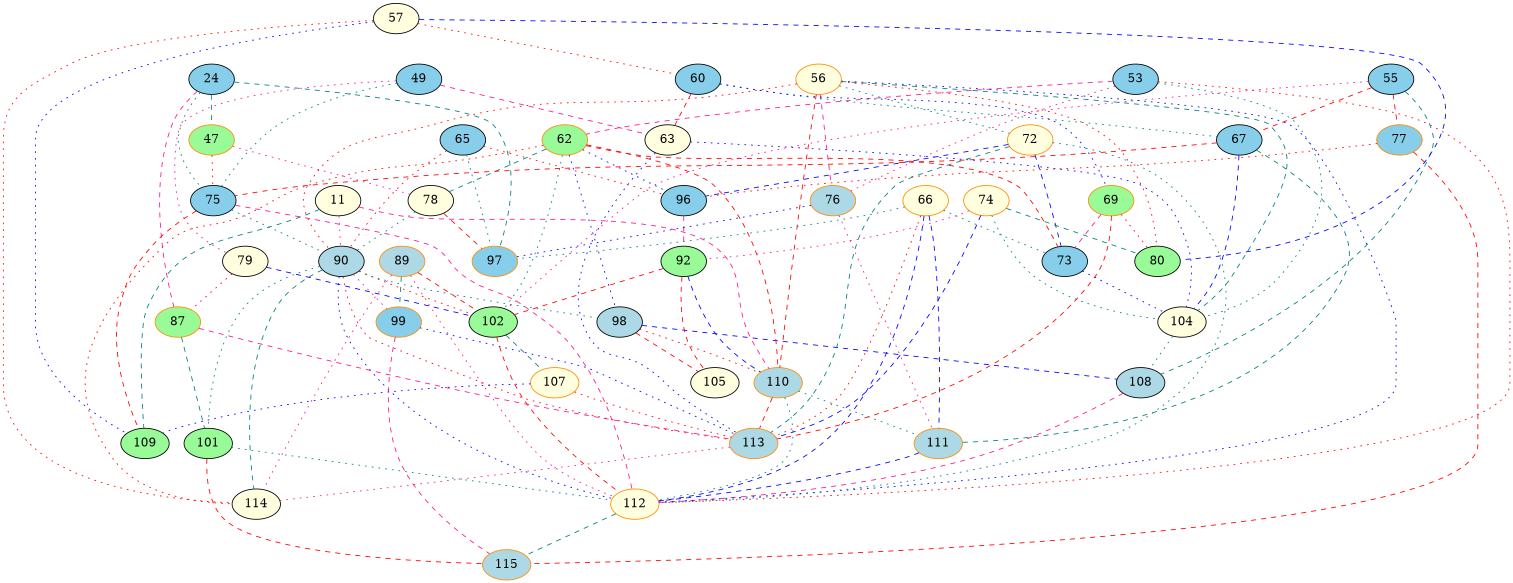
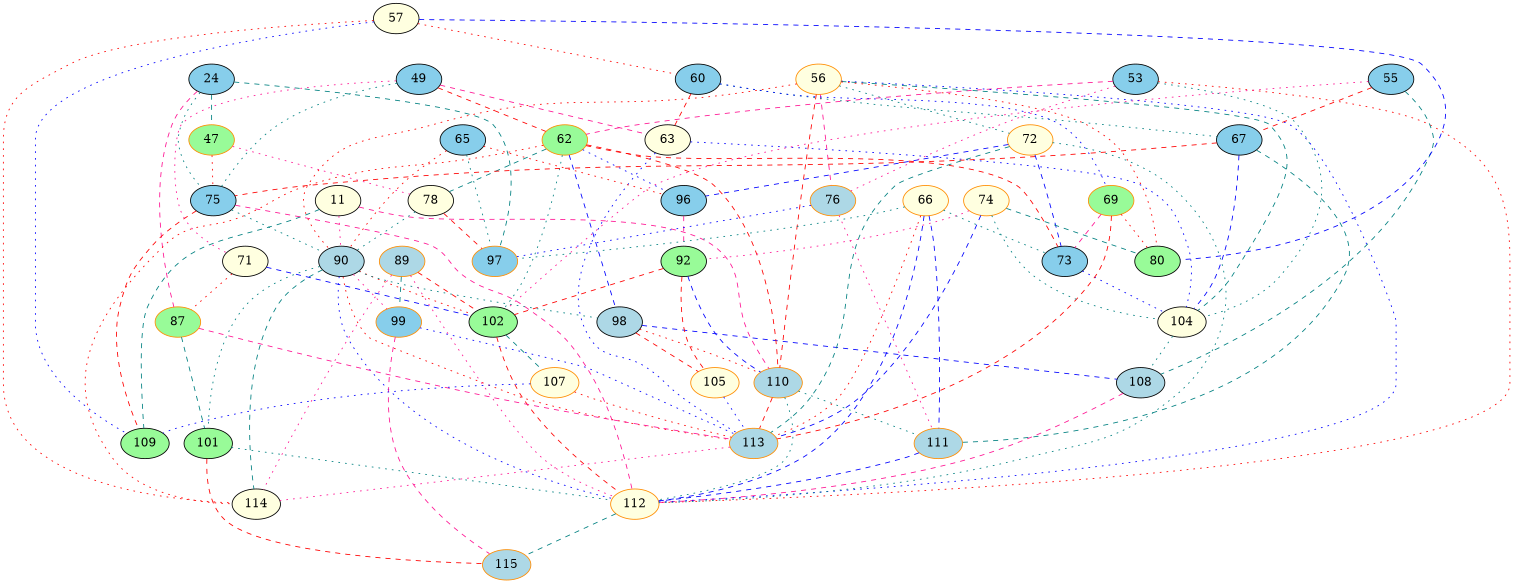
edge "49" -- "62": added
node "77": removed
edge "62" -- "98": style dotted -> dashed
node "79": label "79" -> "71"
node "105": color black -> darkorange
edge "105" -- "113": added
